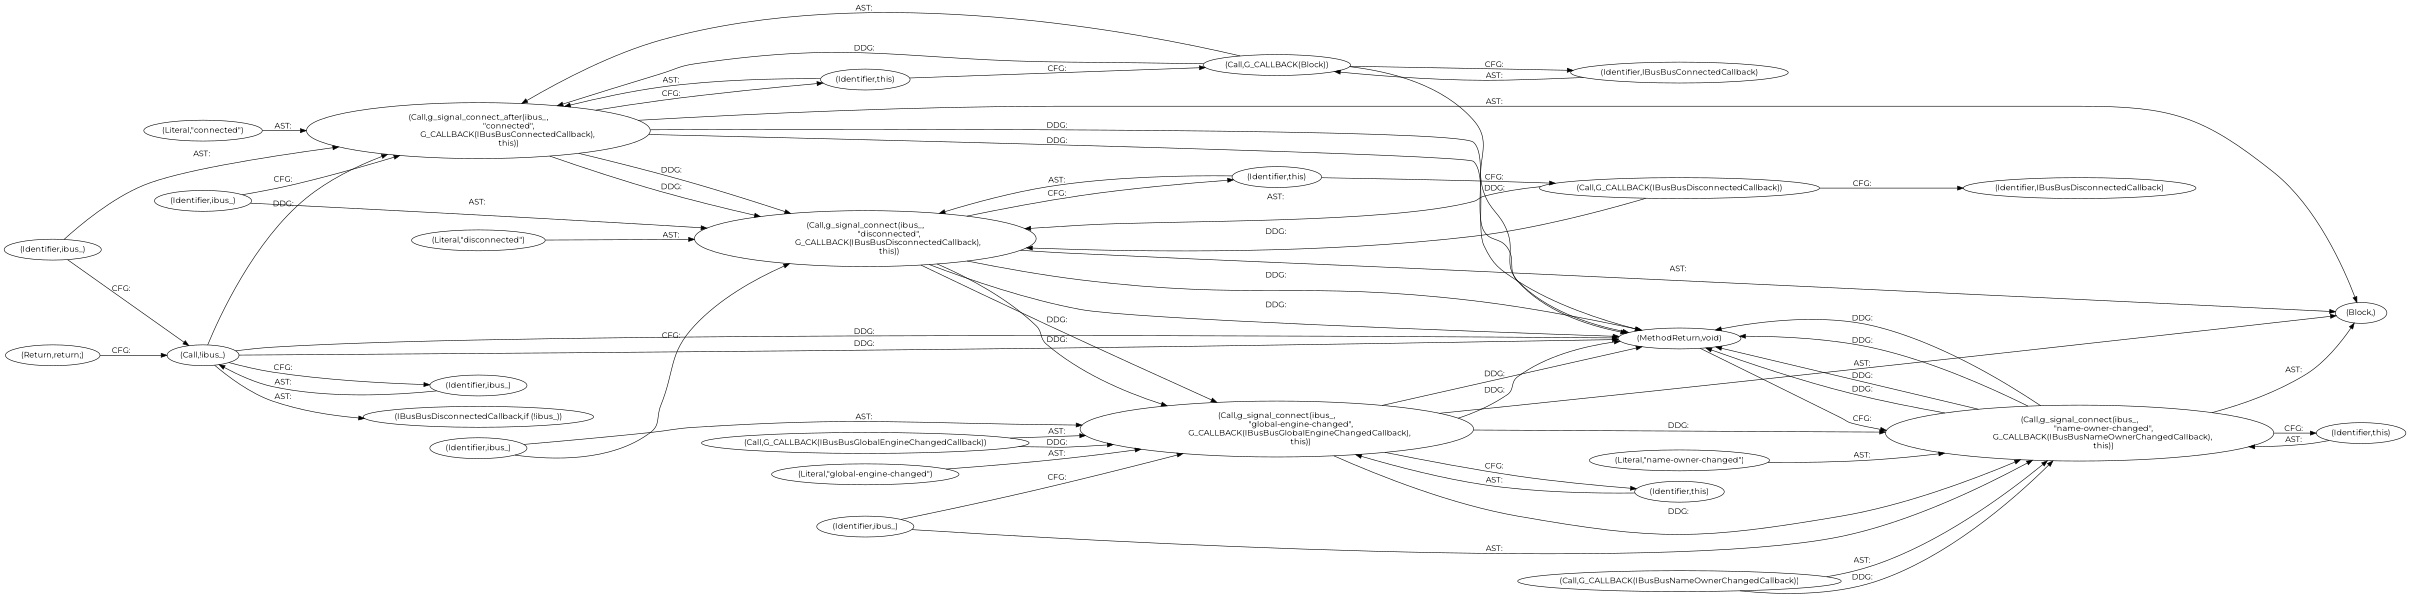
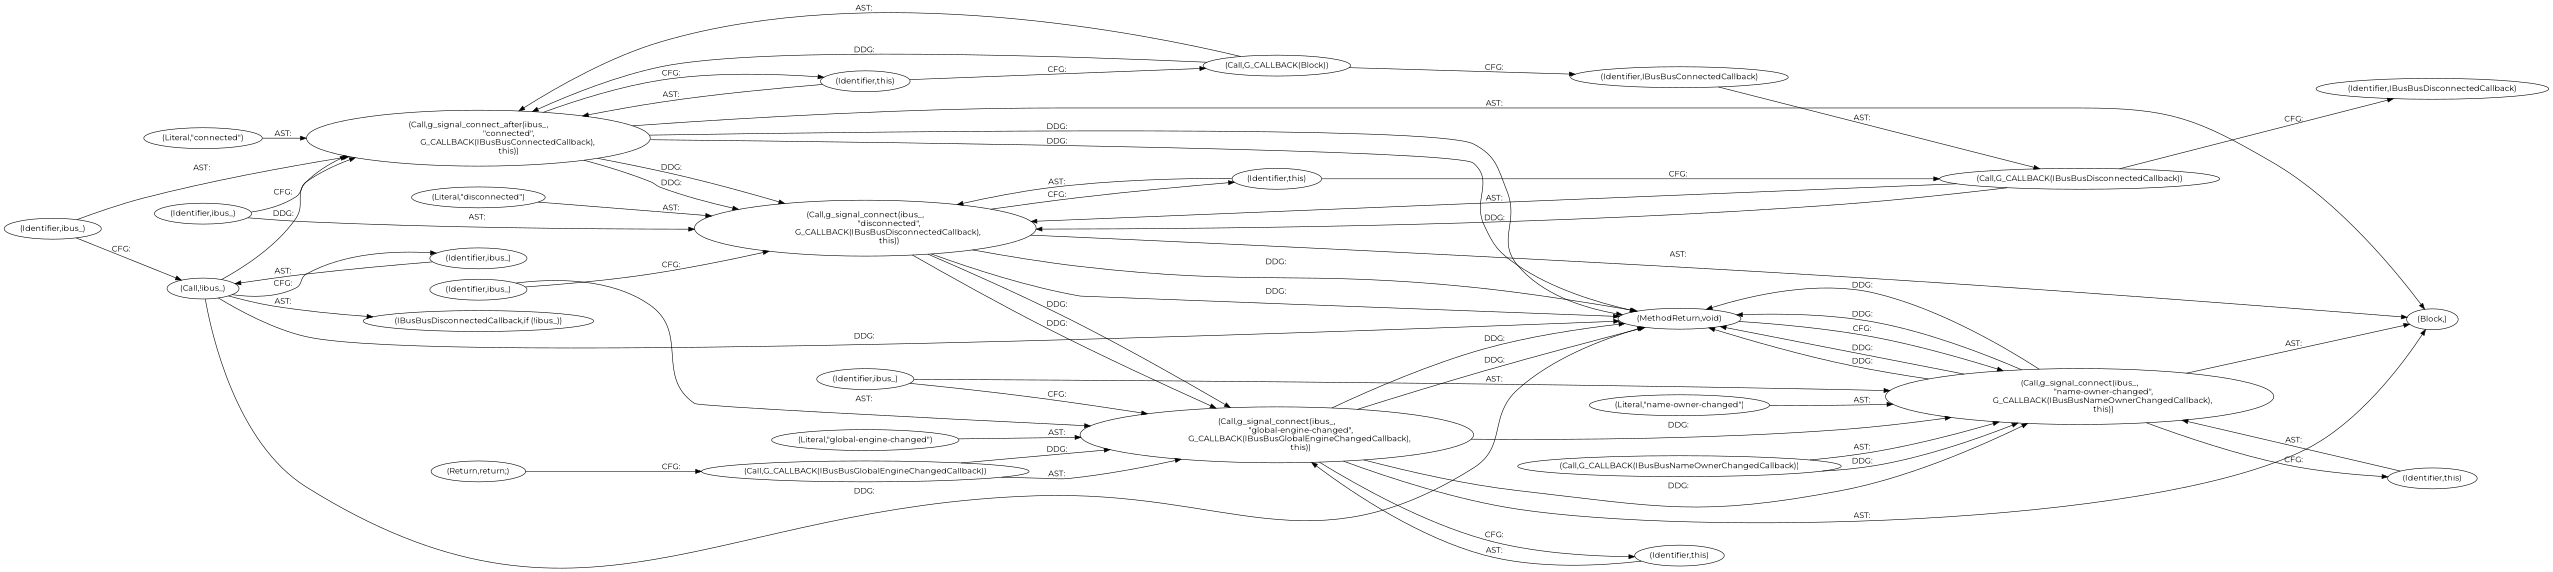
edge "(Identifier,IBusBusConnectedCallback)" -> "(Call,G_CALLBACK(Block))": now "(Identifier,IBusBusConnectedCallback)" -> "(Call,G_CALLBACK(IBusBusDisconnectedCallback))"
edge "(Call,G_CALLBACK(Block))" -> "(MethodReturn,void)": removed, label "DDG:"
edge "(Return,return;)" -> "(Call,!ibus_)": now "(Return,return;)" -> "(Call,G_CALLBACK(IBusBusGlobalEngineChangedCallback))"
